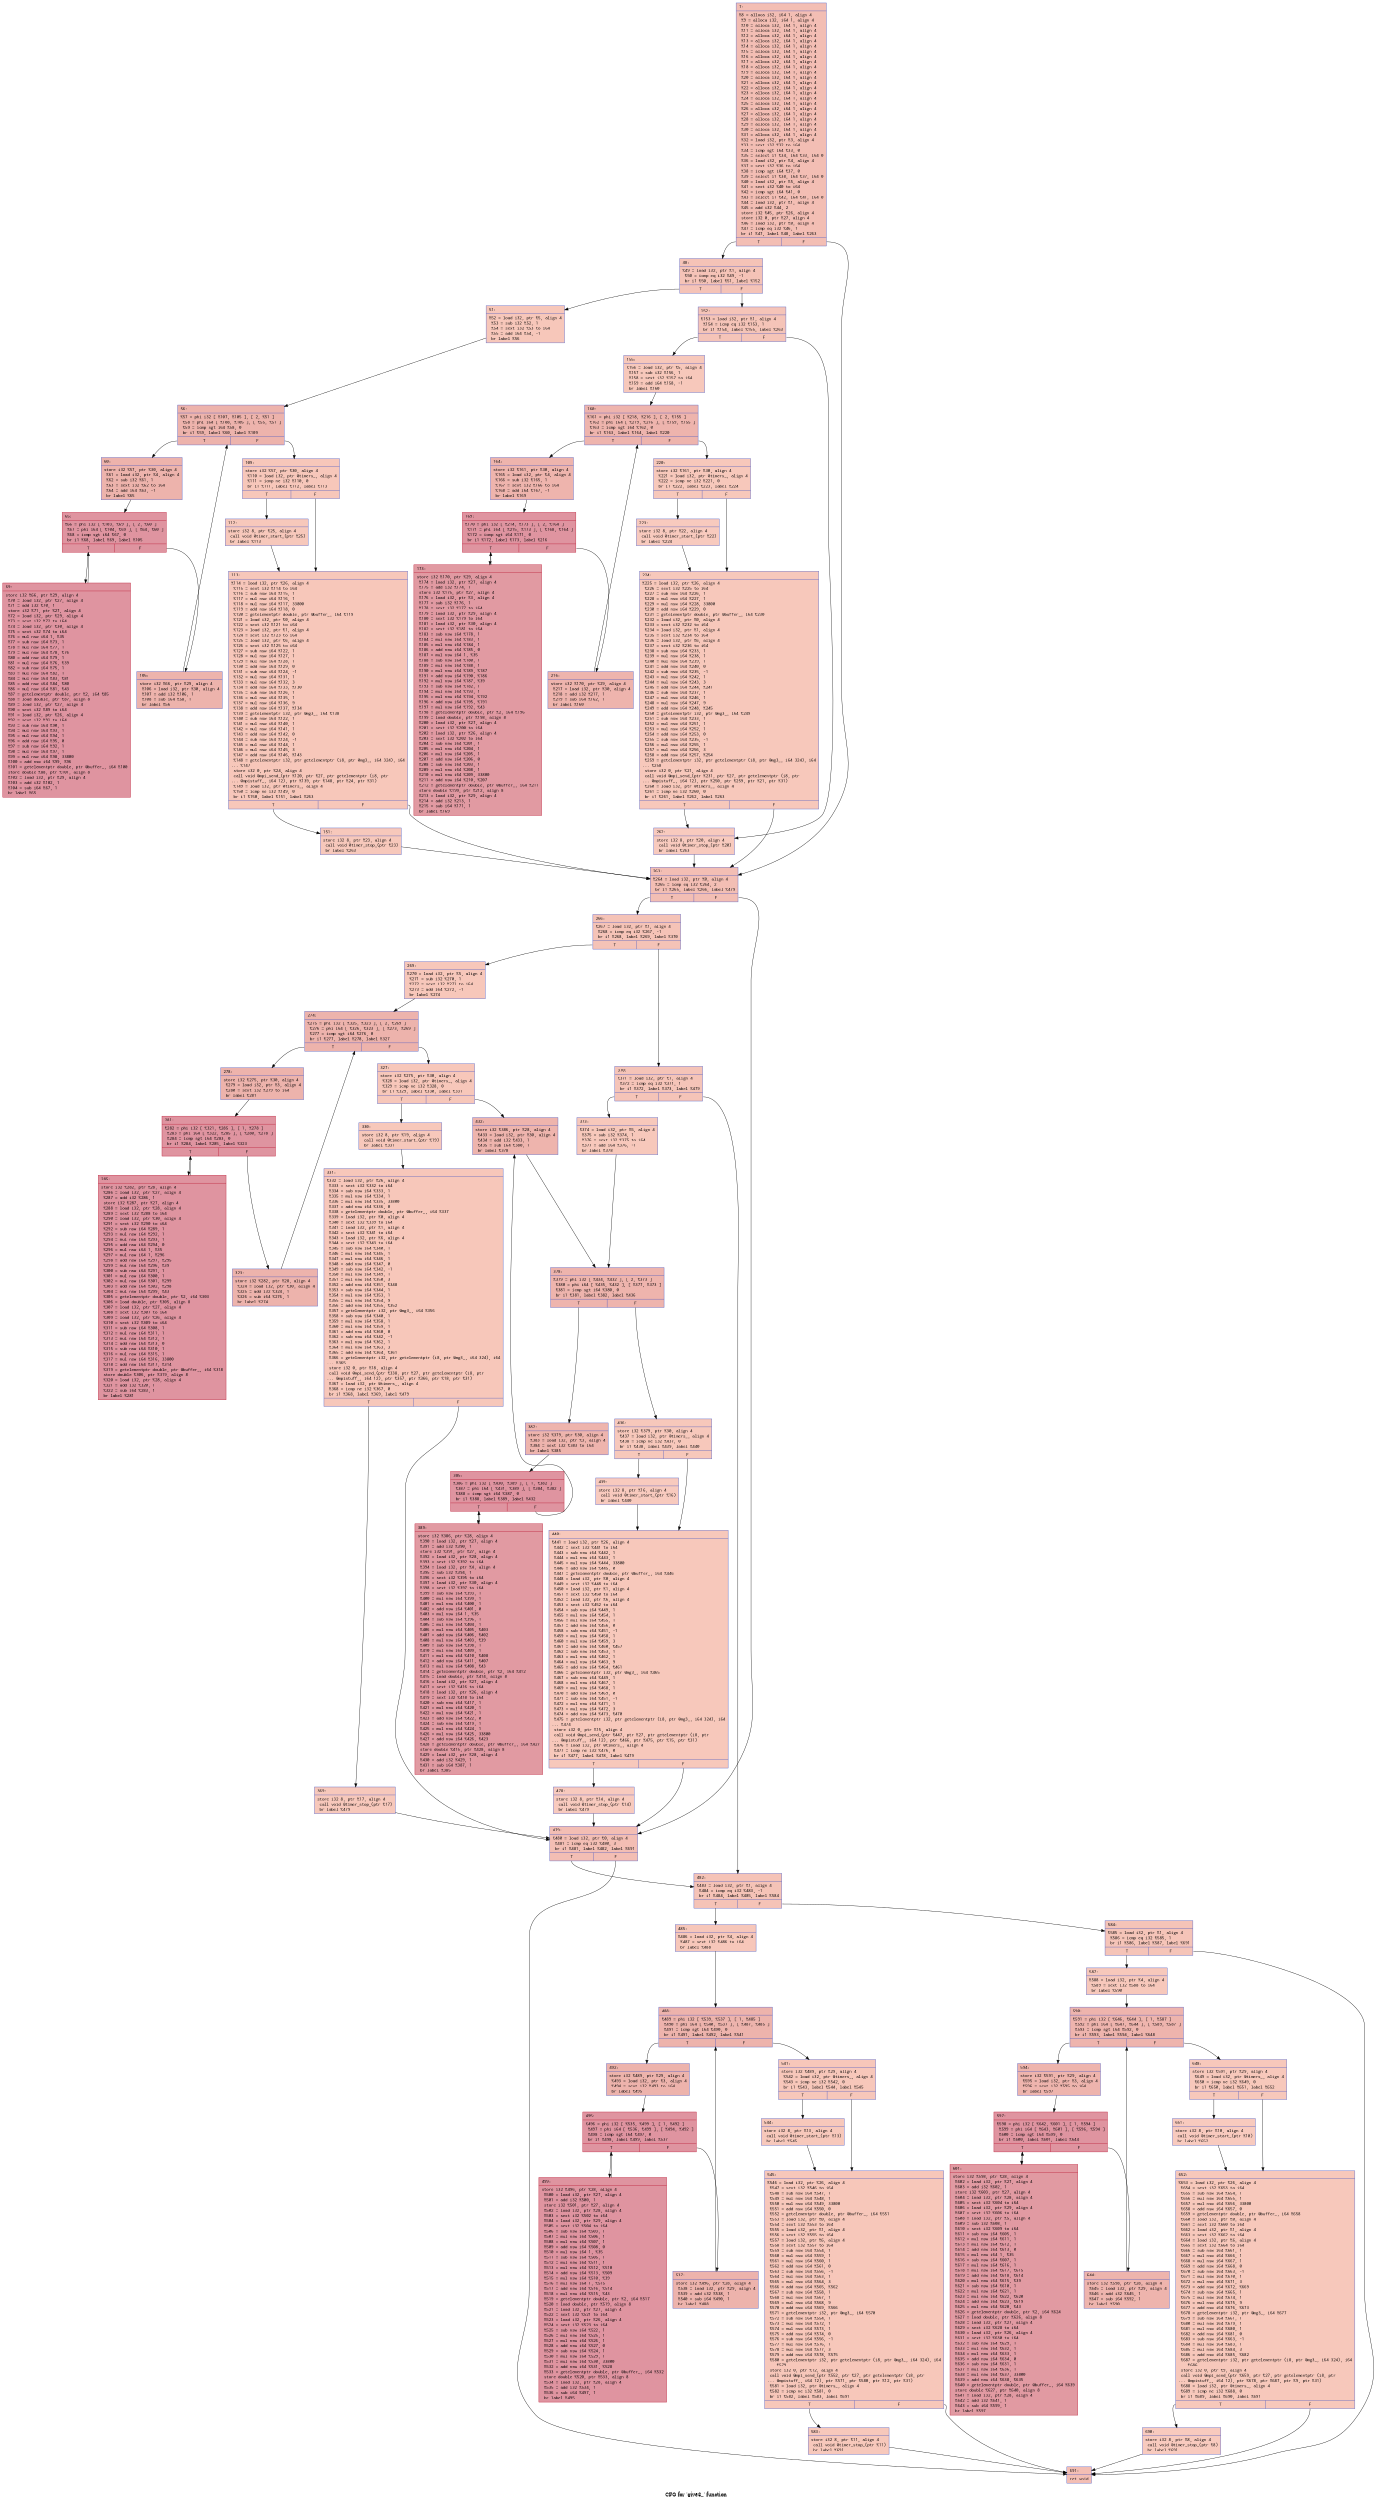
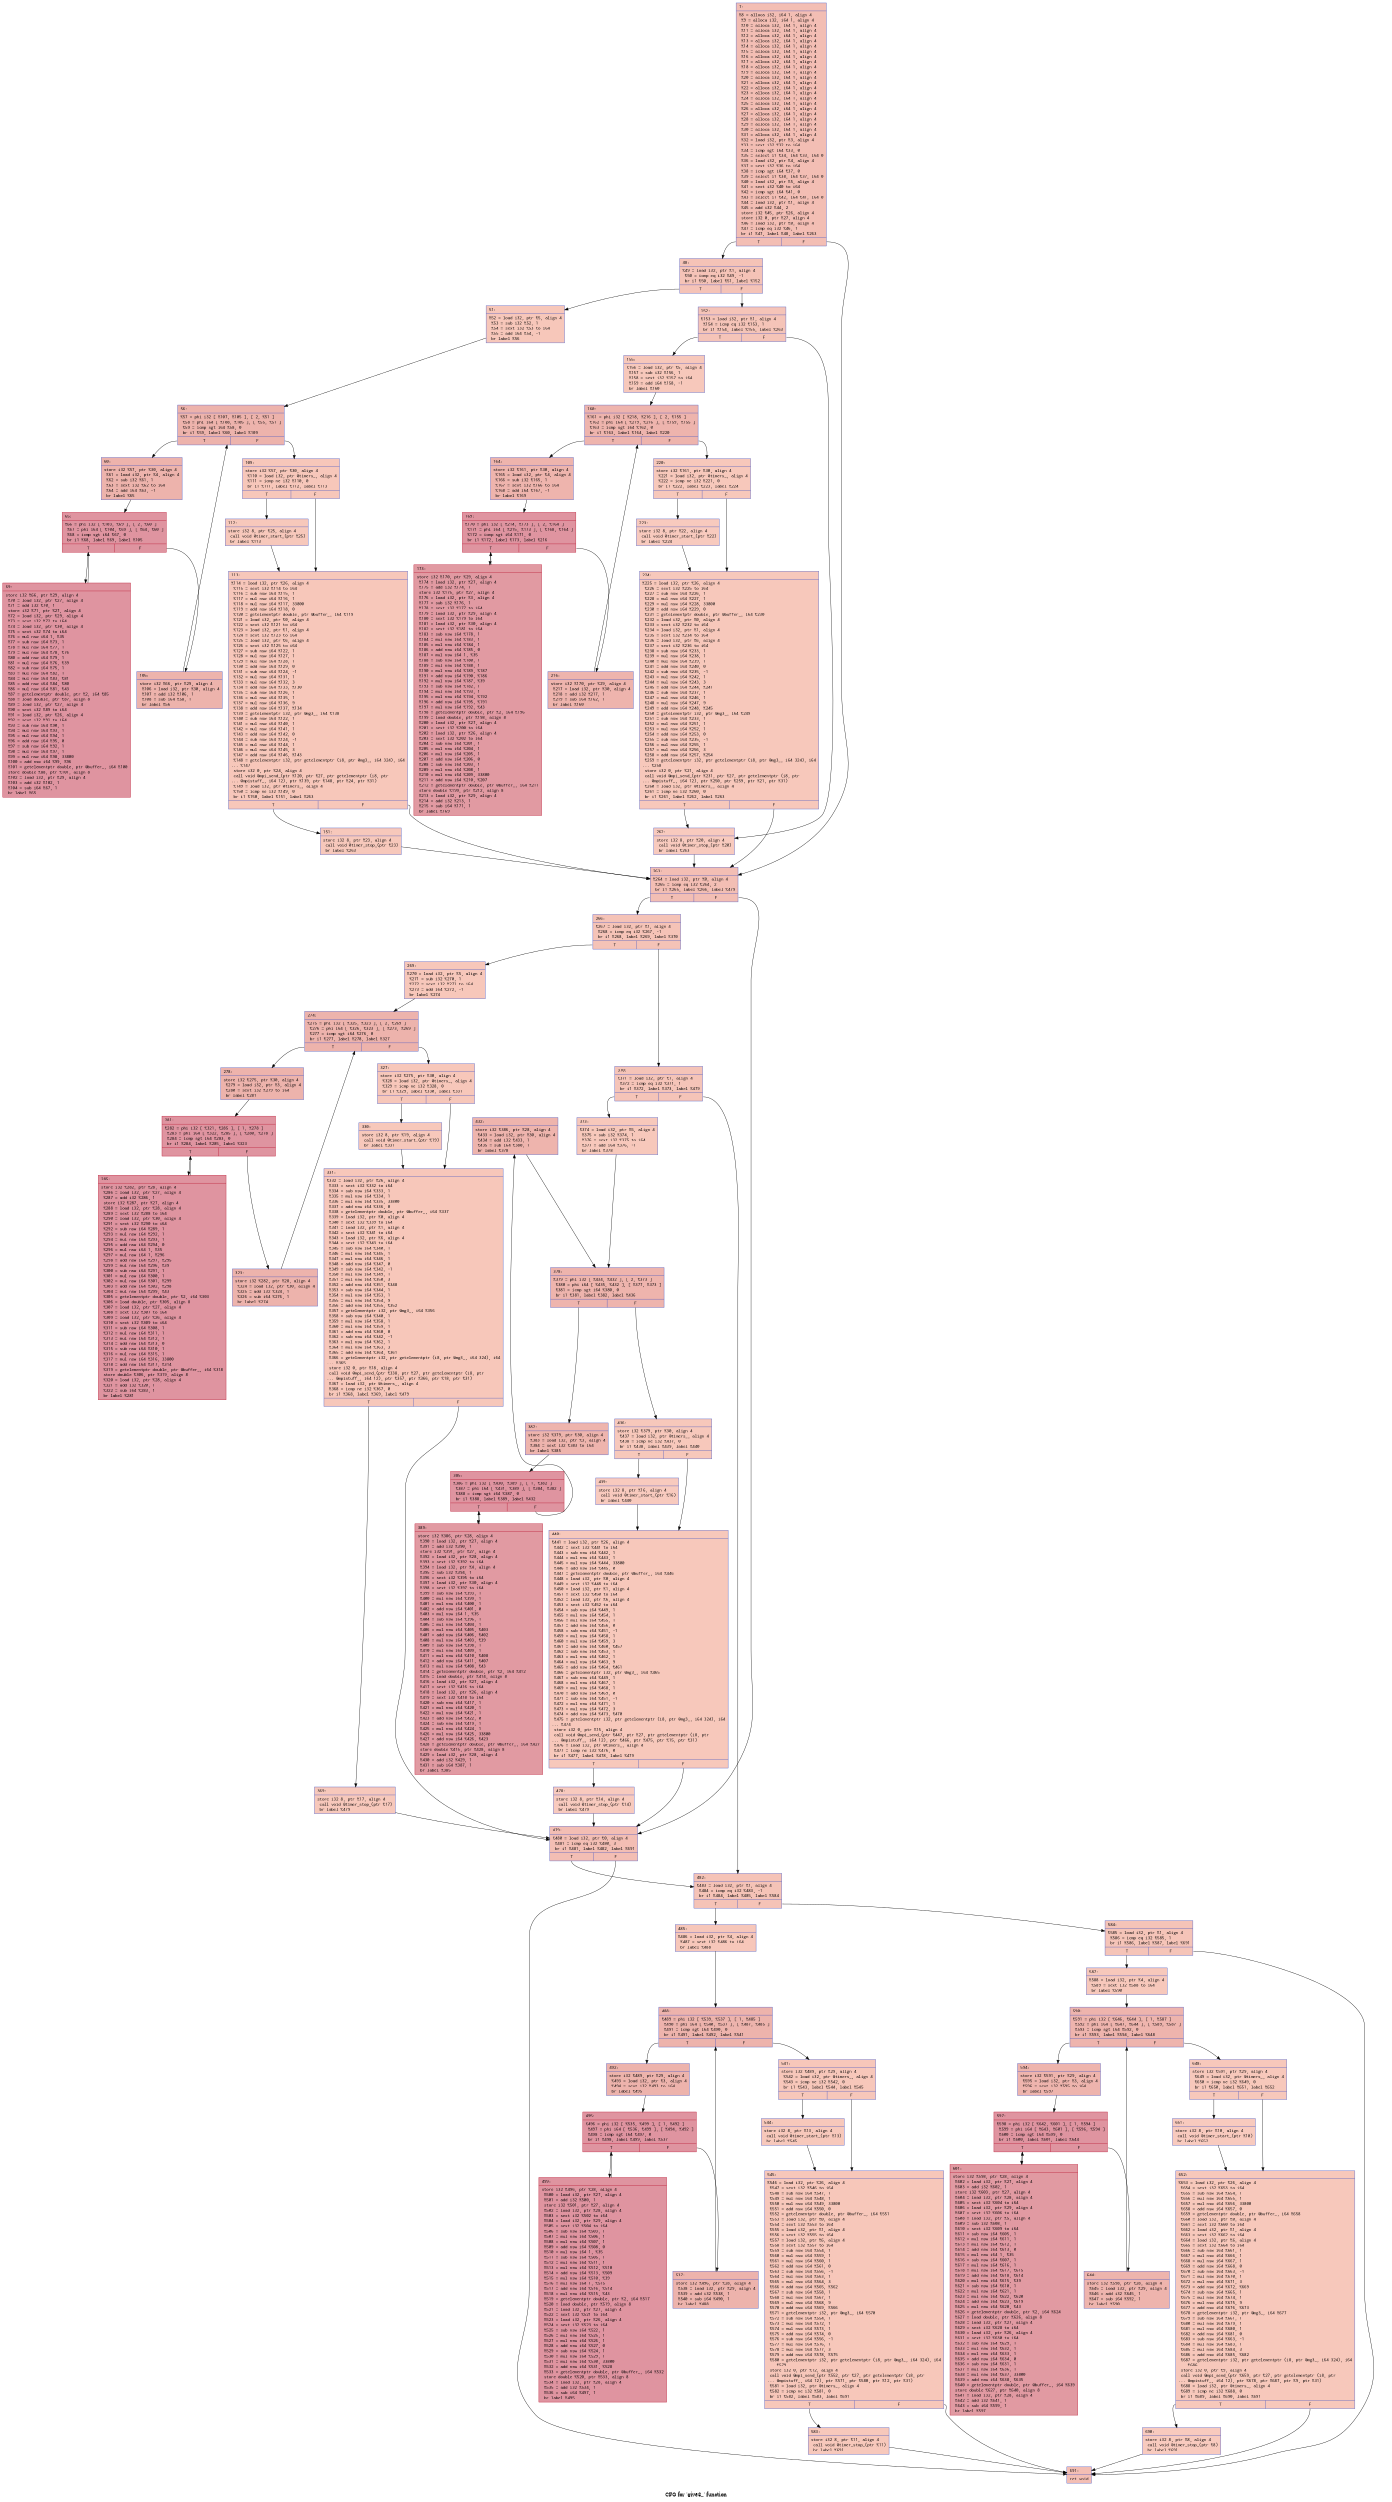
edge "327:" -> "432:": now "327:" -> "331:"
